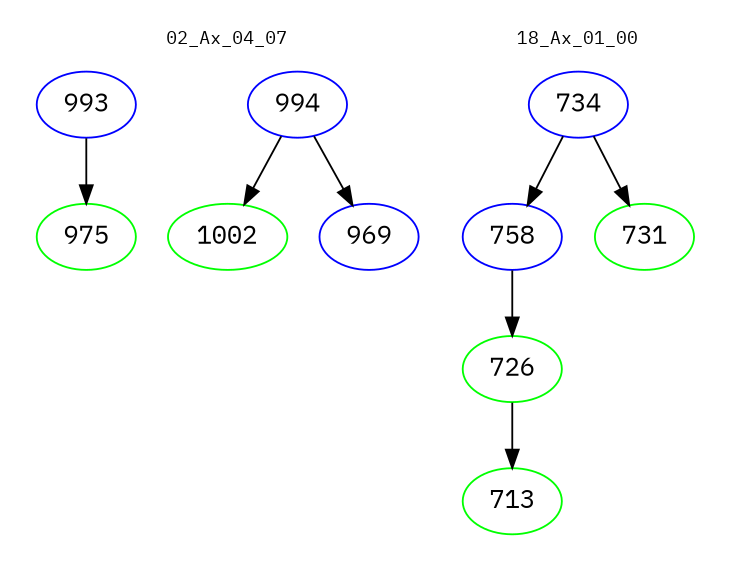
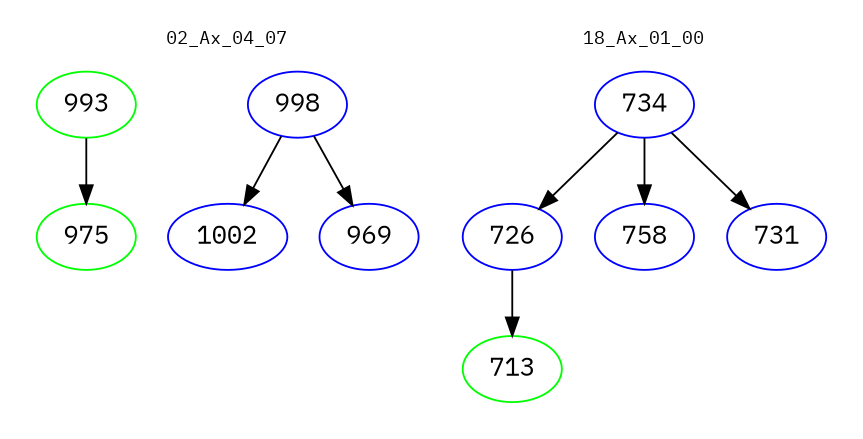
node "993": color blue -> green
node "994": label "994" -> "998"
node "1002": color green -> blue
node "731": color green -> blue
edge "758" -> "726": now "734" -> "726"
node "726": color green -> blue
